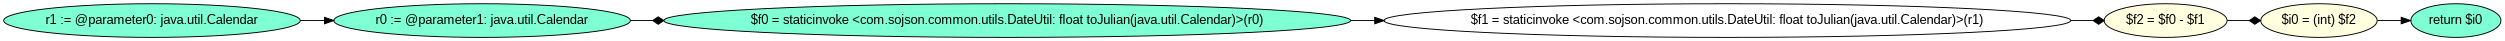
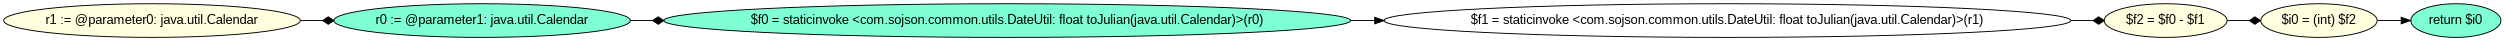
node "r1 := @parameter0: java.util.Calendar": fillcolor aquamarine -> lightyellow
edge "r1 := @parameter0: java.util.Calendar" -> "r0 := @parameter1: java.util.Calendar": arrowhead normal -> diamond
